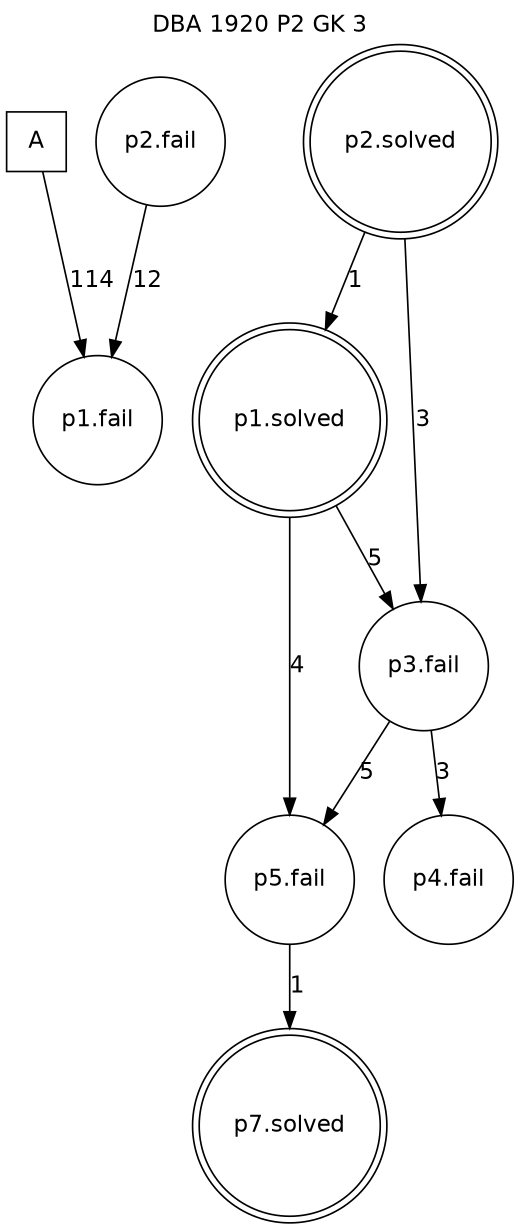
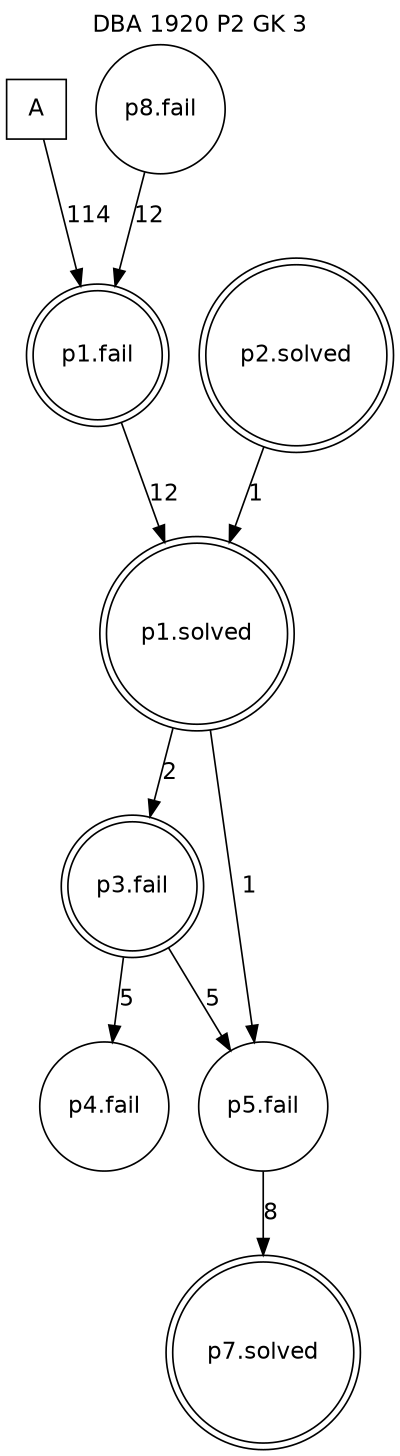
node "p2.fail": label "p2.fail" -> "p8.fail"
edge "p2.solved" -> "p3.fail": removed, label "3"
node "p1.fail": shape circle -> doublecircle
edge "p1.fail" -> "p1.solved": added, label "12"
edge "p1.solved" -> "p3.fail": label "5" -> "2"
edge "p1.solved" -> "p5.fail": label "4" -> "1"
node "p3.fail": shape circle -> doublecircle
edge "p3.fail" -> "p4.fail": label "3" -> "5"
edge "p5.fail" -> "p7.solved": label "1" -> "8"
